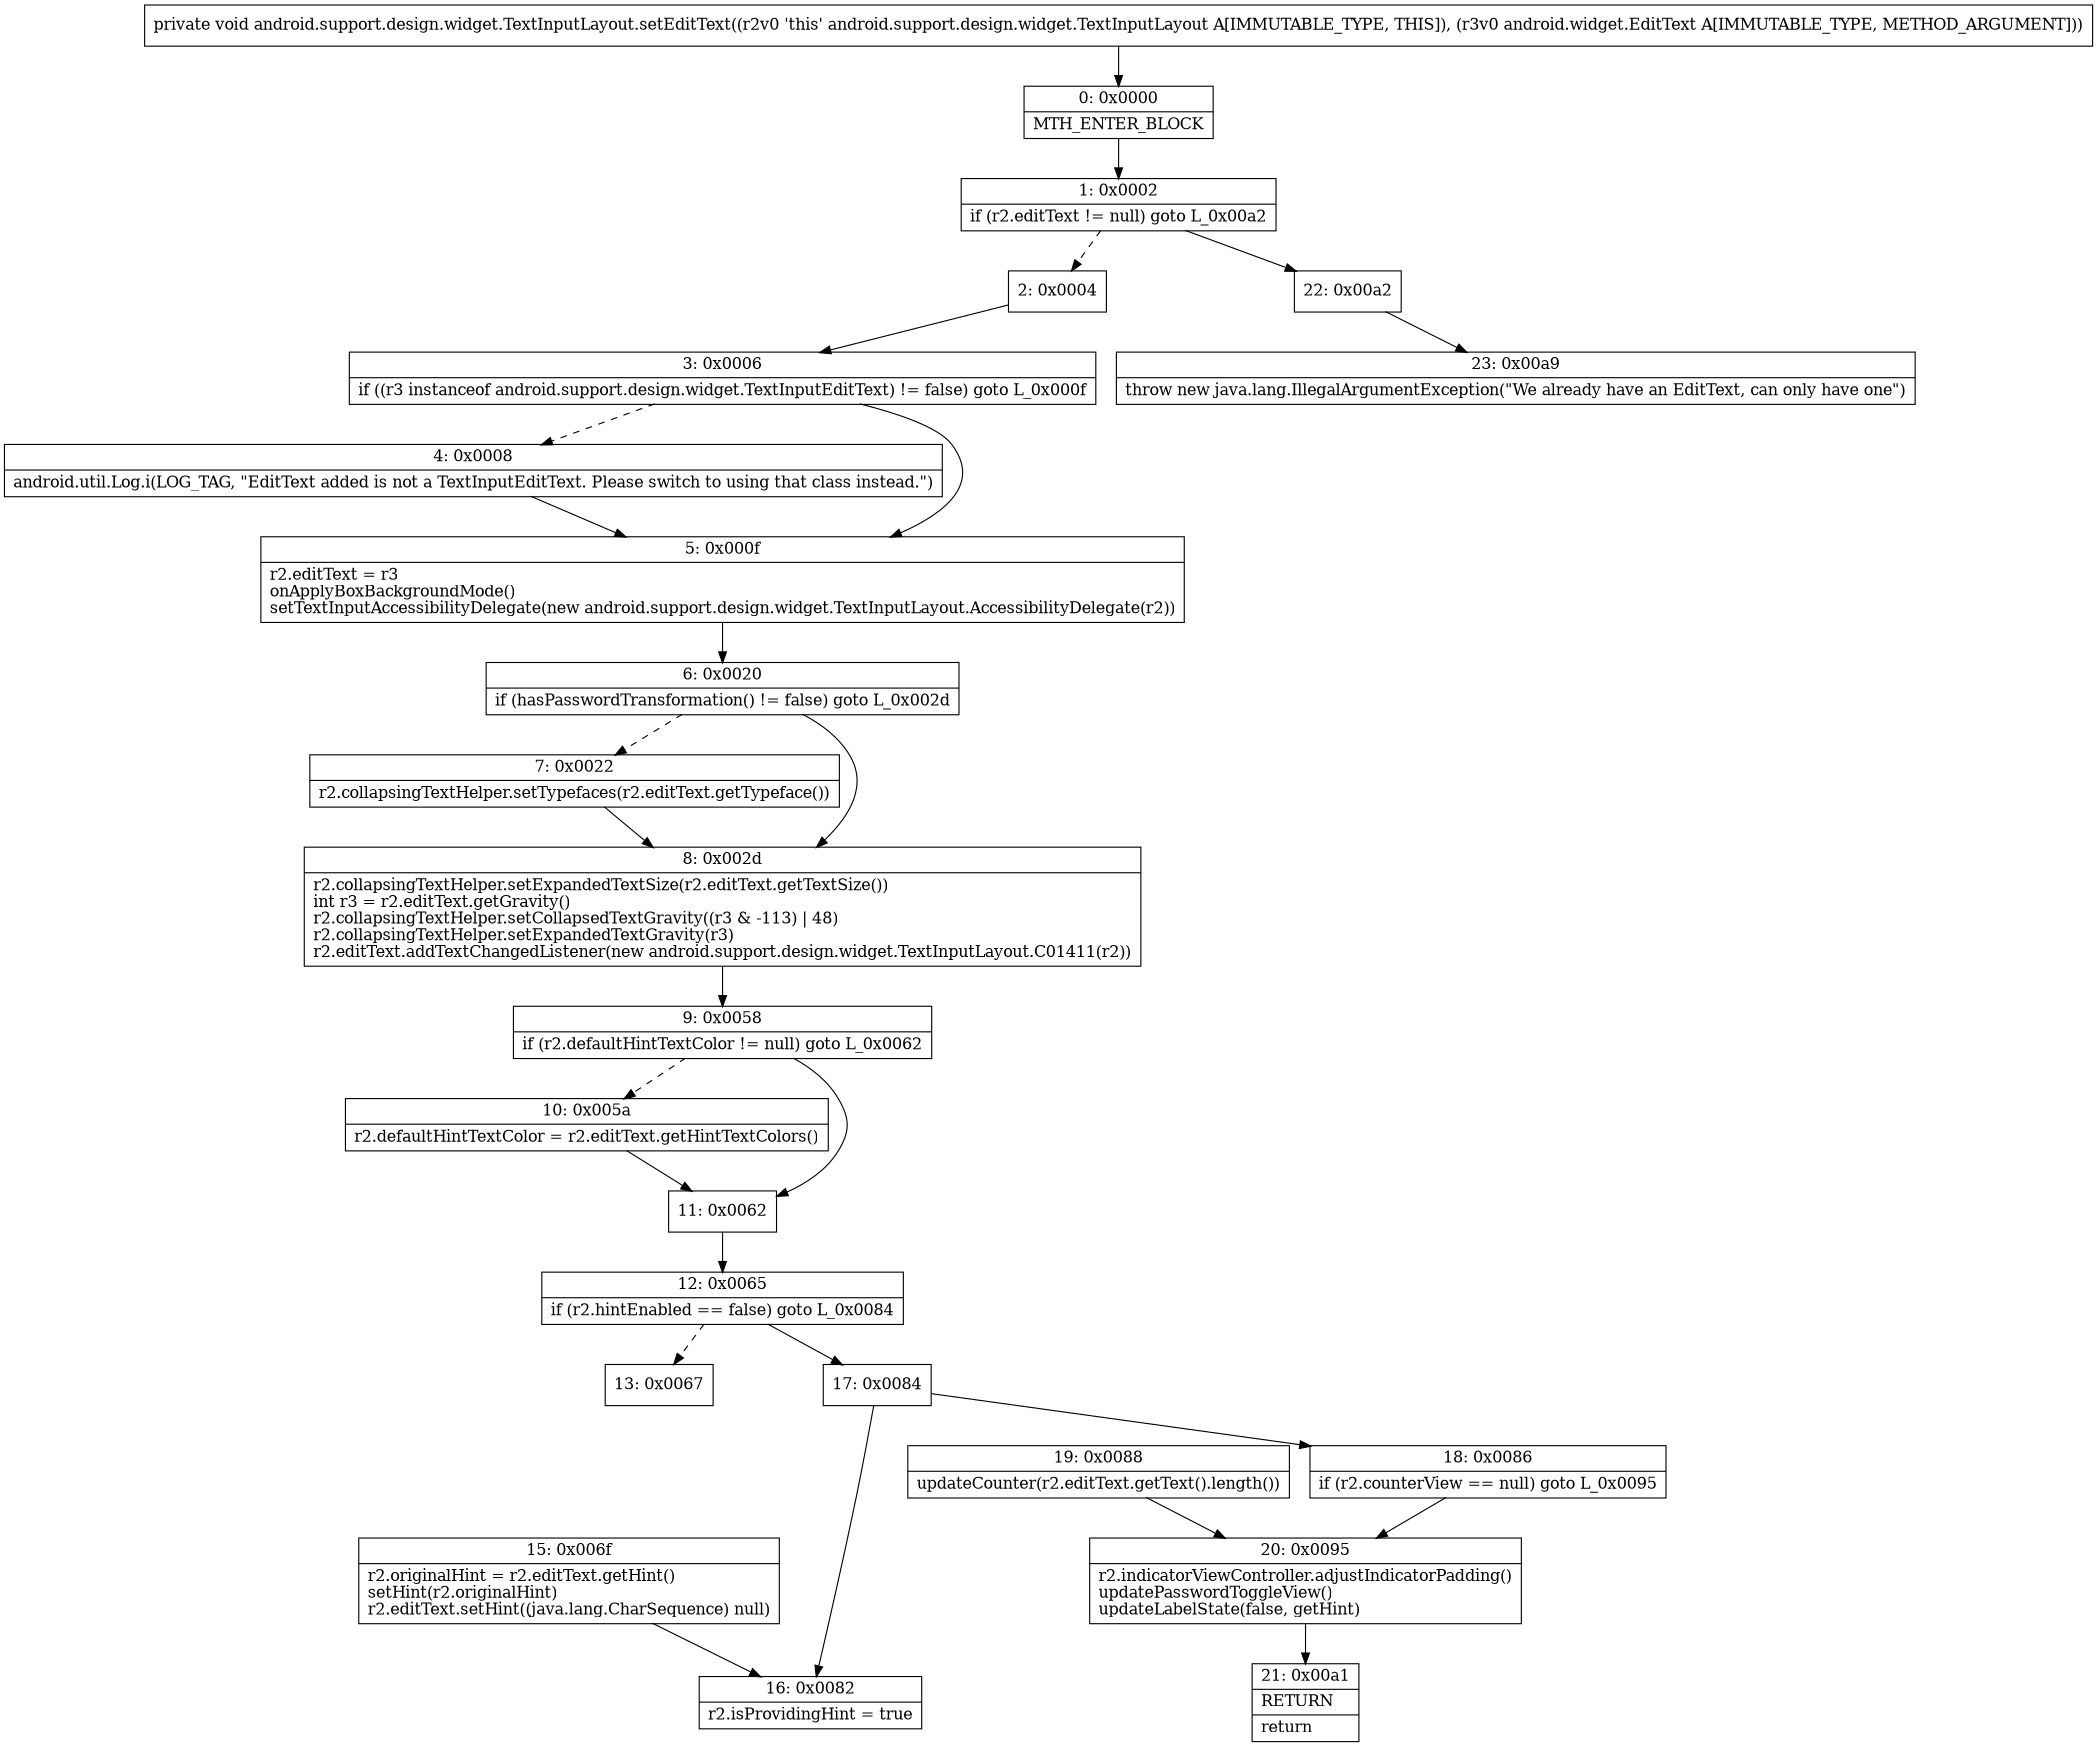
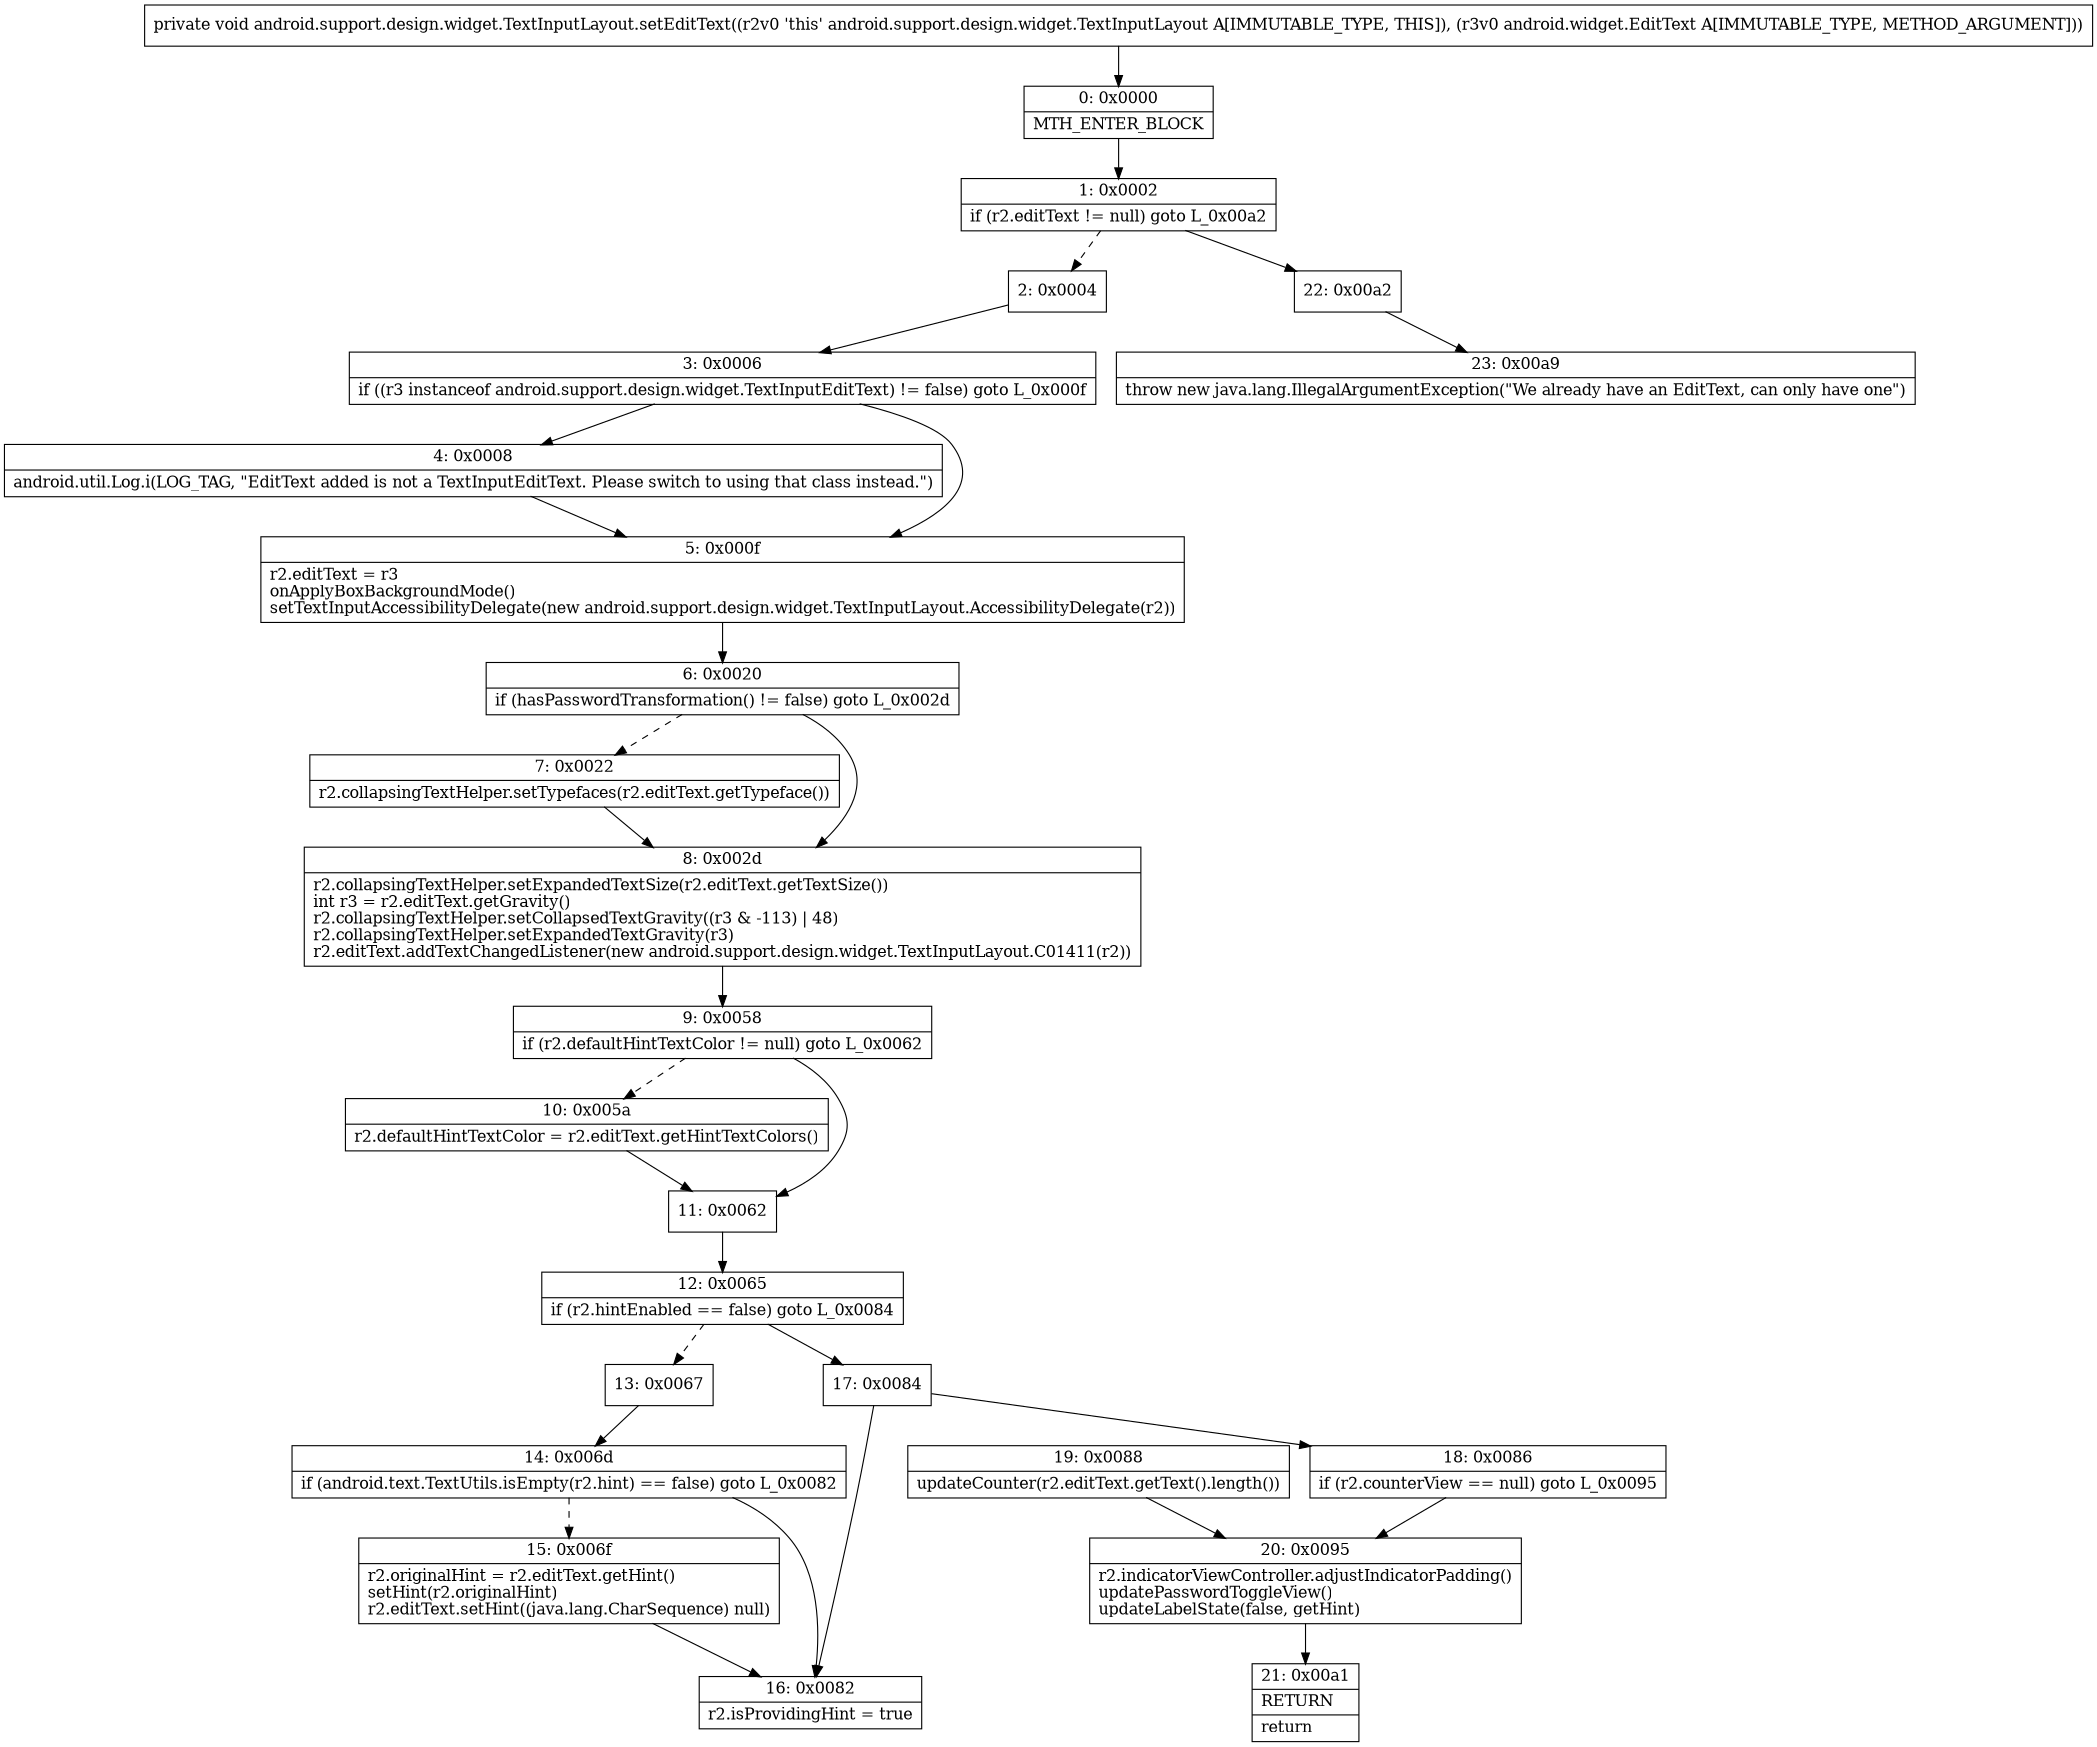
edge "3: 0x0006" -> "4: 0x0008": style dashed -> solid
node "14: 0x006d": added
